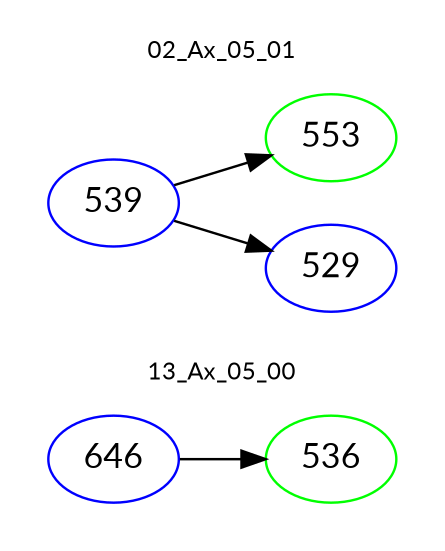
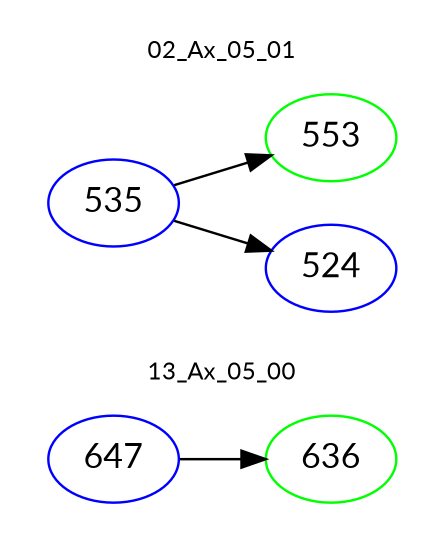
node "539": label "539" -> "535"
node "529": label "529" -> "524"
node "646": label "646" -> "647"
node "536": label "536" -> "636"
